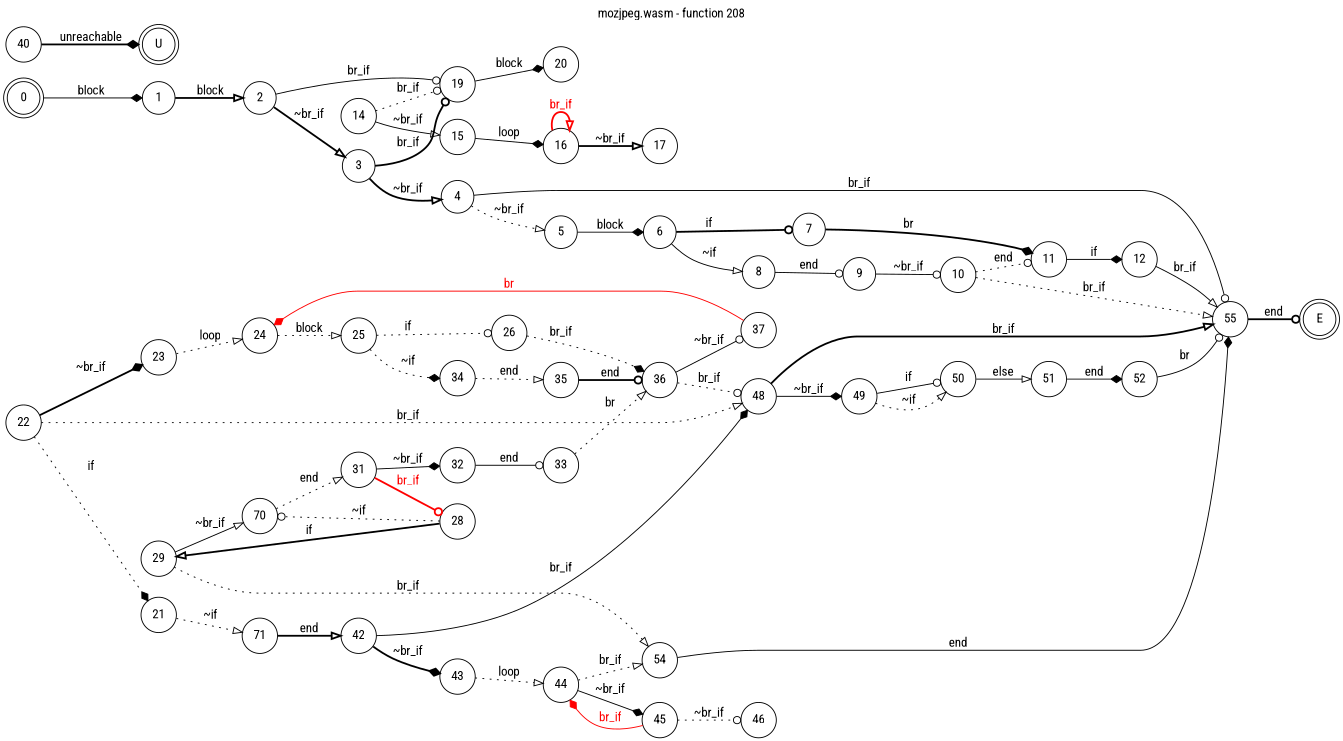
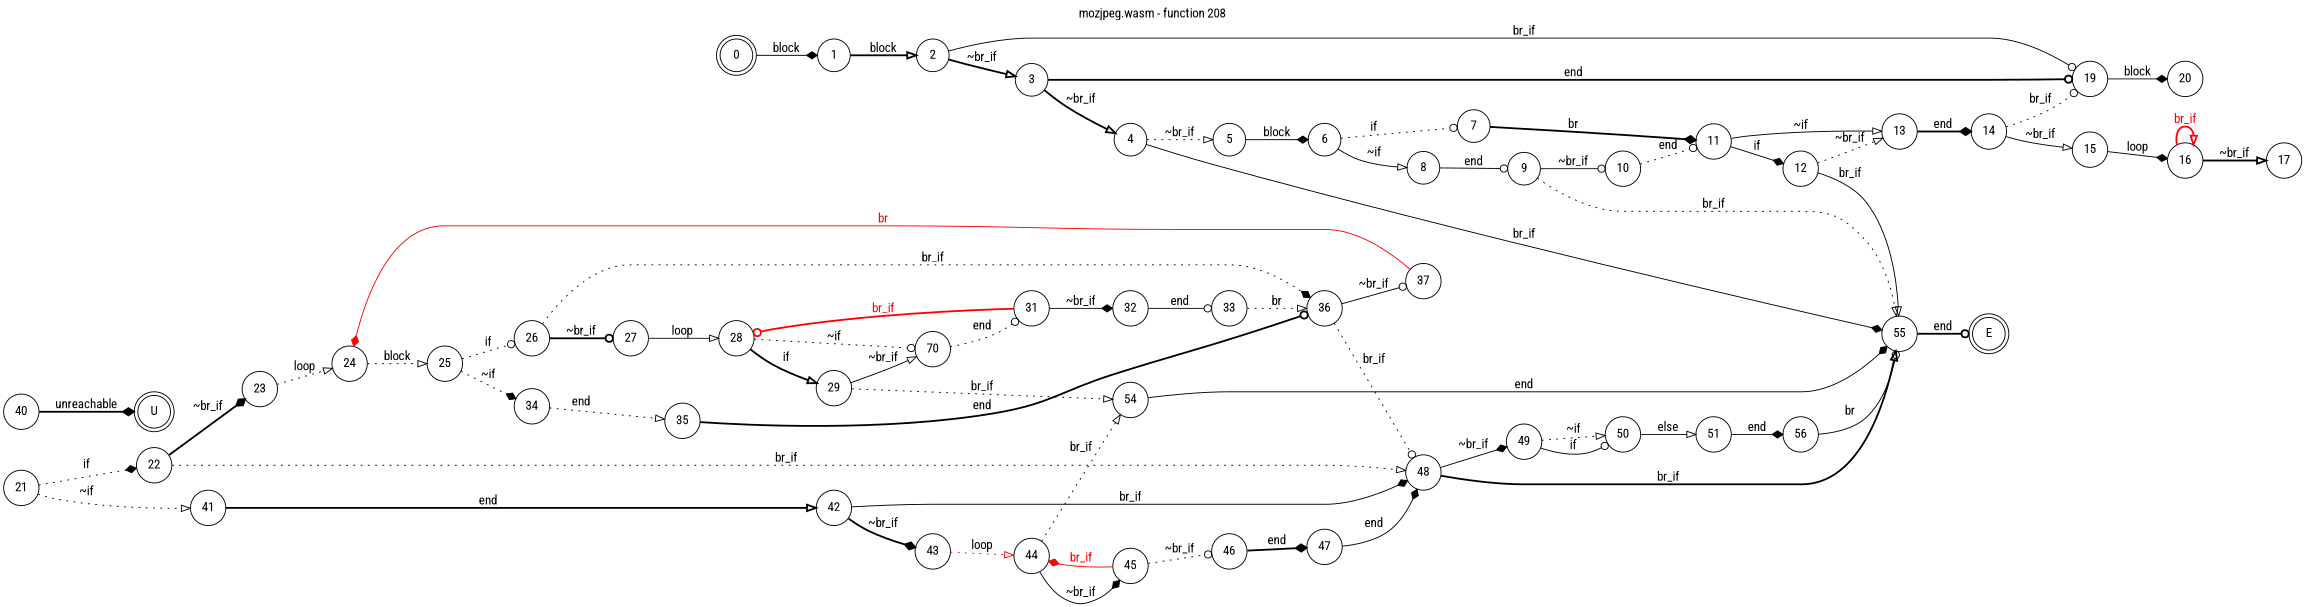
node "13": added
edge "3" -> "19": label "br_if" -> "end"
edge "4" -> "55": arrowhead odot -> diamond
edge "6" -> "7": style bold -> dotted
edge "10" -> "55": now "9" -> "55"
node "27": added
node "52": label "52" -> "56"
edge "70" -> "31": arrowhead onormal -> odot
edge "22" -> "21": reversed
node "47": added
node "71": label "71" -> "41"
edge "43" -> "44": color black -> red
